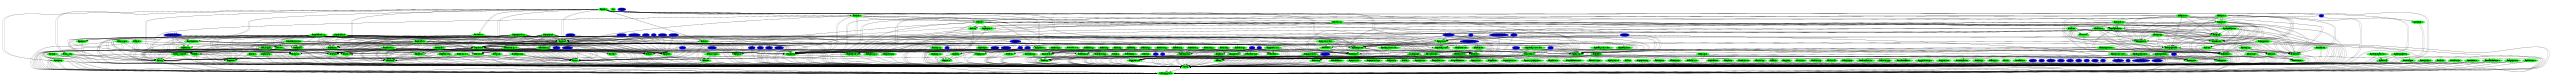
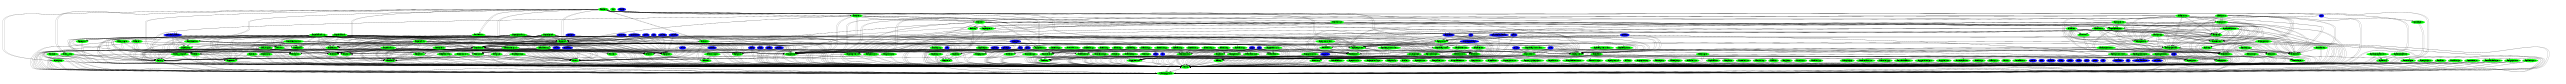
node "liblz4.so.1.9.4": removed
